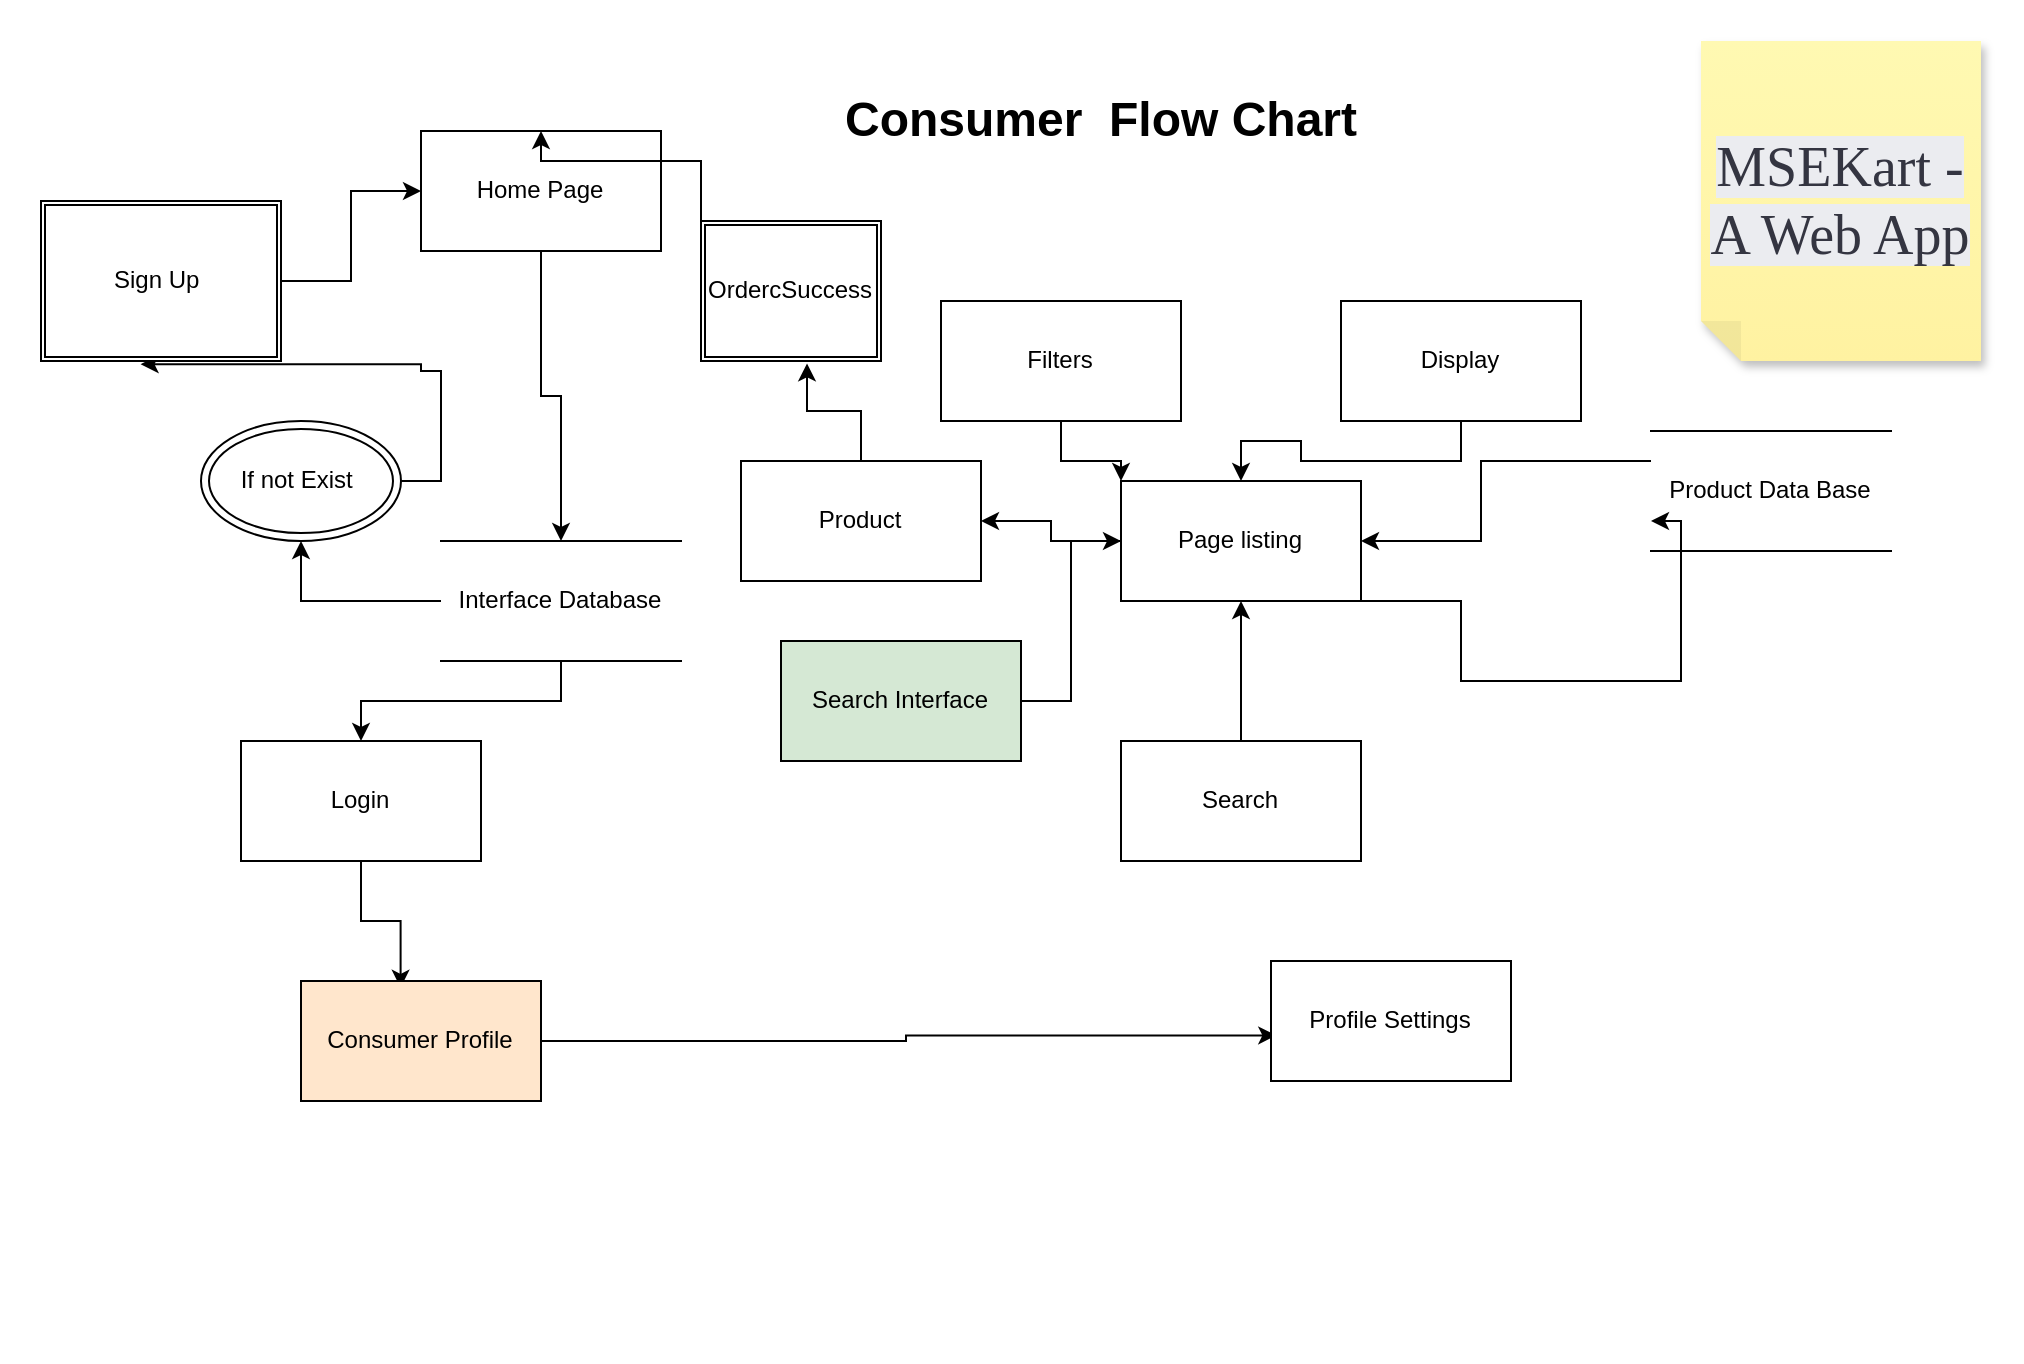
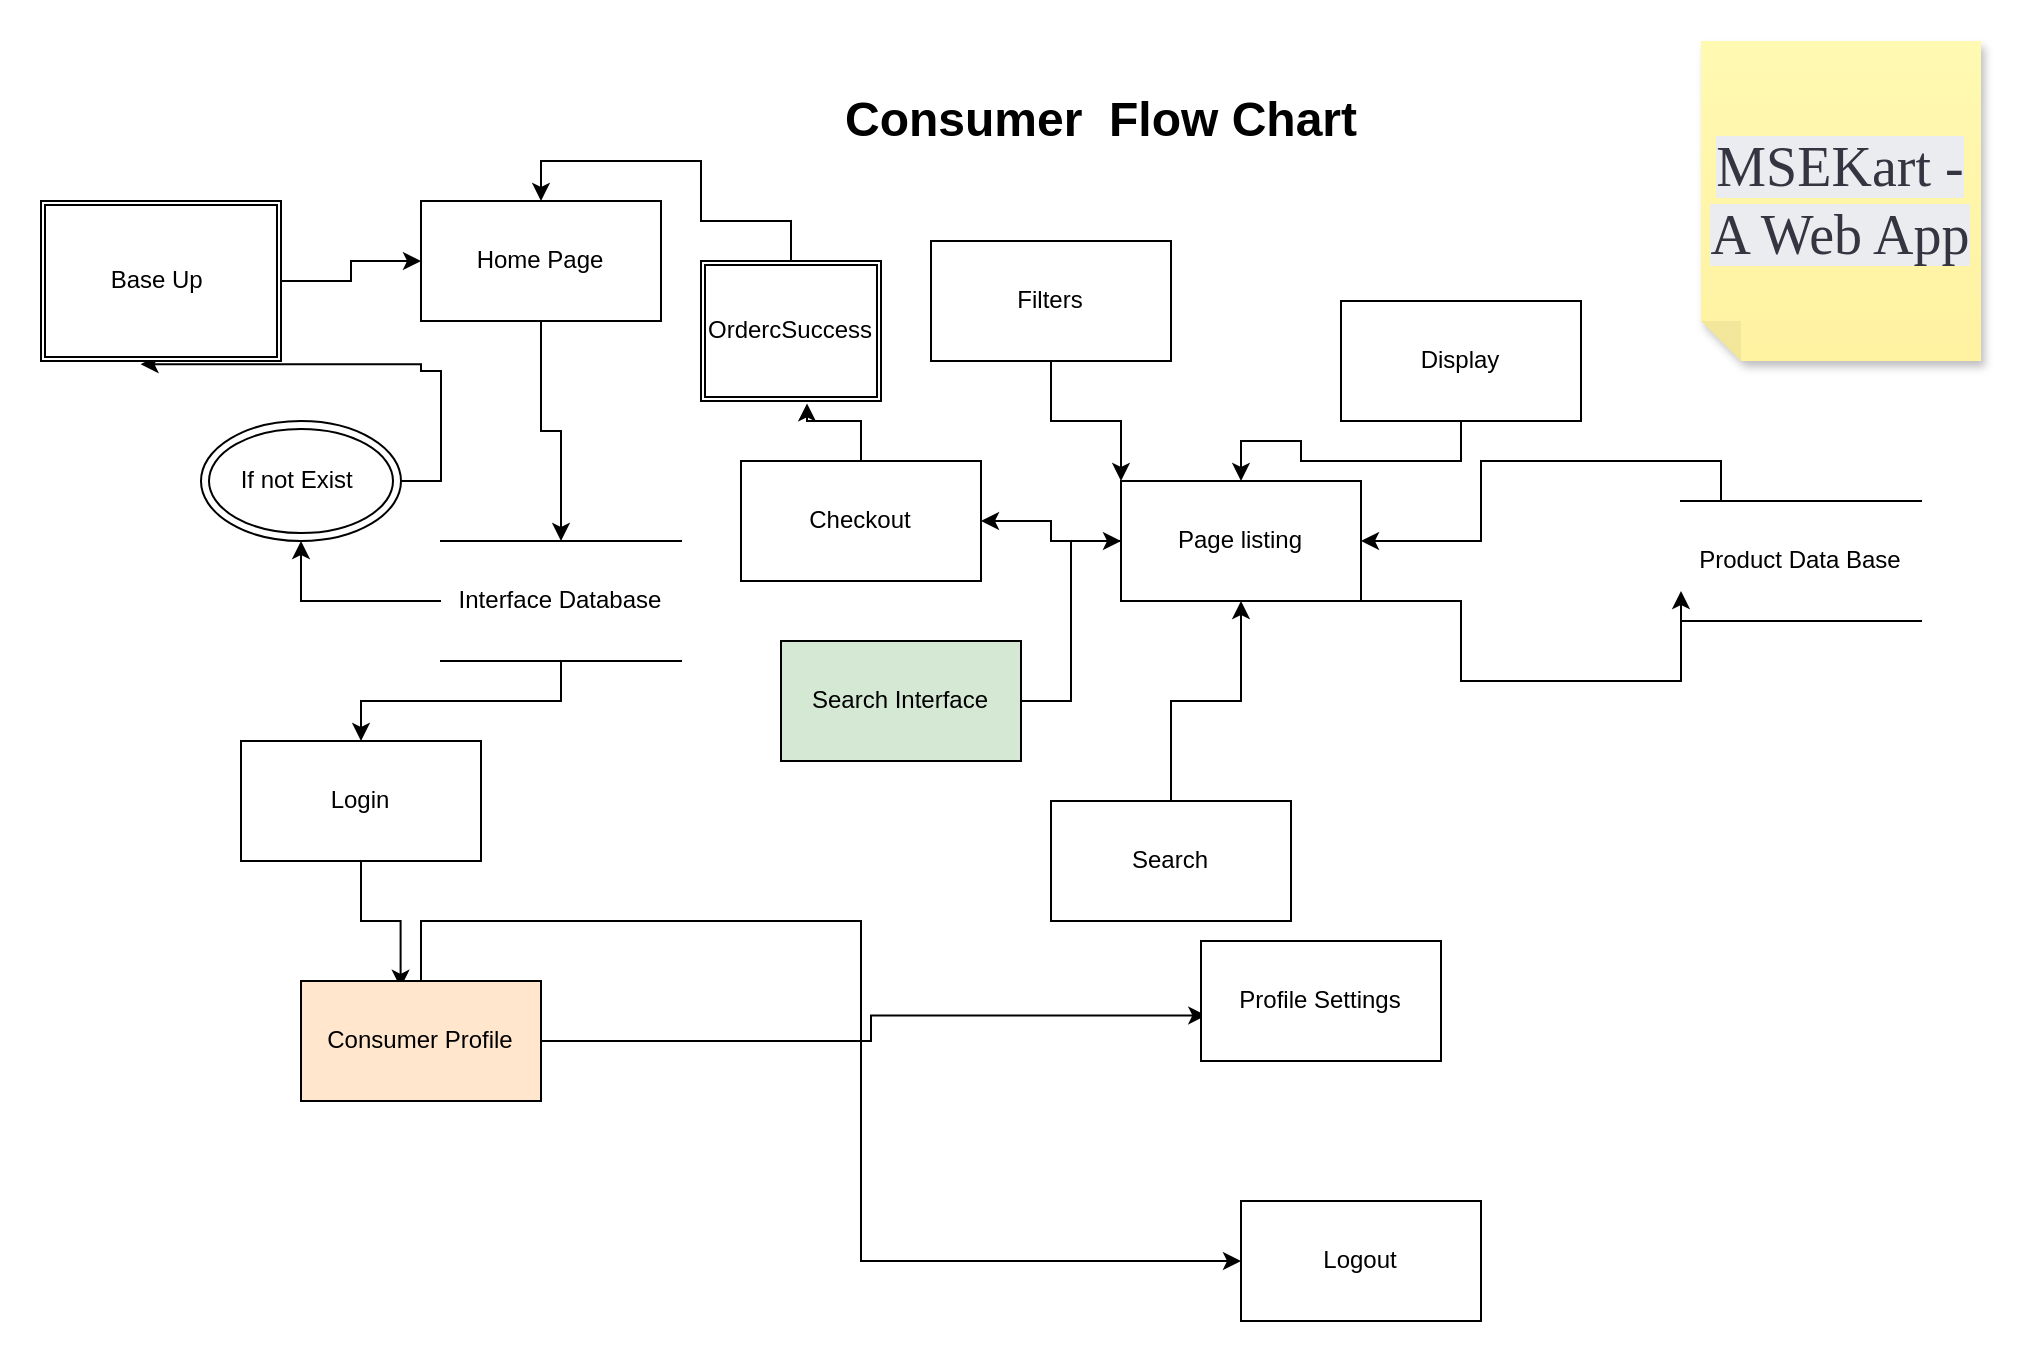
node "Home Page": moved (541, 191) -> (541, 261)
node "Sign Up": label "Sign Up" -> "Base Up"
node "OrdercSuccess": moved (791, 291) -> (791, 331)
node "Filters": moved (1061, 361) -> (1051, 301)
node "Product Data Base": moved (1771, 491) -> (1801, 561)
node "Product": label "Product" -> "Checkout"
node "Search": moved (1241, 801) -> (1171, 861)
node "Profile Settings": moved (1391, 1021) -> (1321, 1001)
edge "Consumer Profile" -> "Logout": added
node "Logout": added
